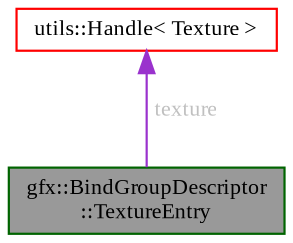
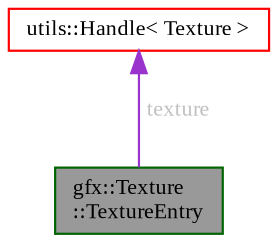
node "gfx::BindGroupDescriptor ::TextureEntry": label "gfx::BindGroupDescriptor ::TextureEntry" -> "gfx::Texture ::TextureEntry"
